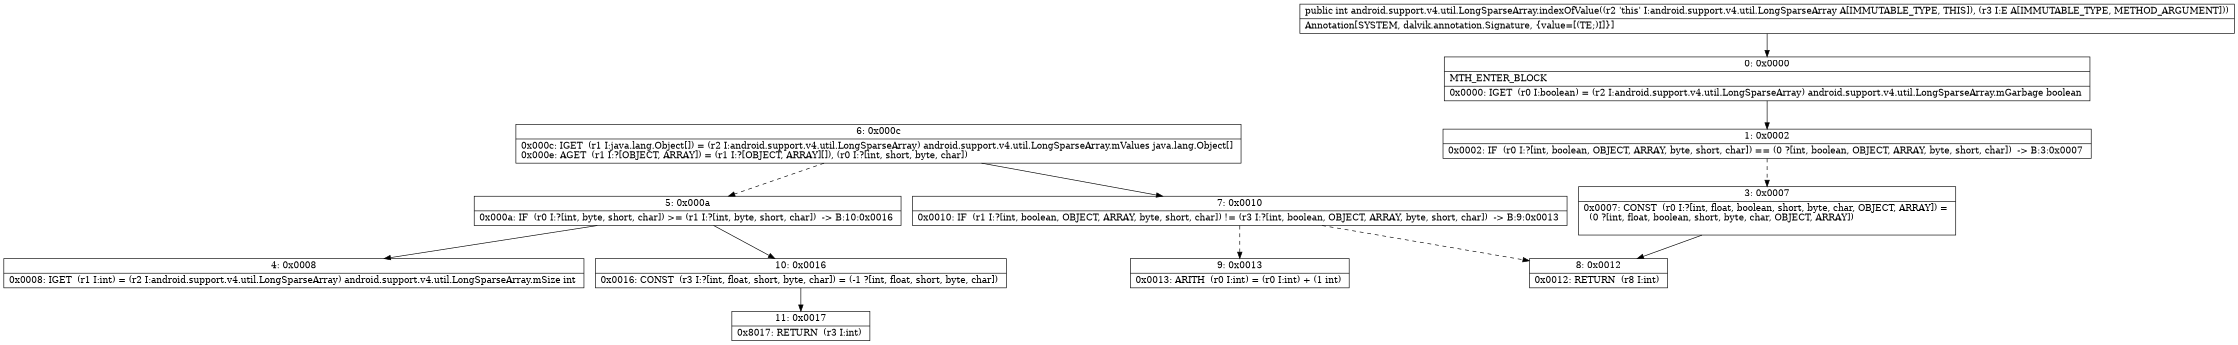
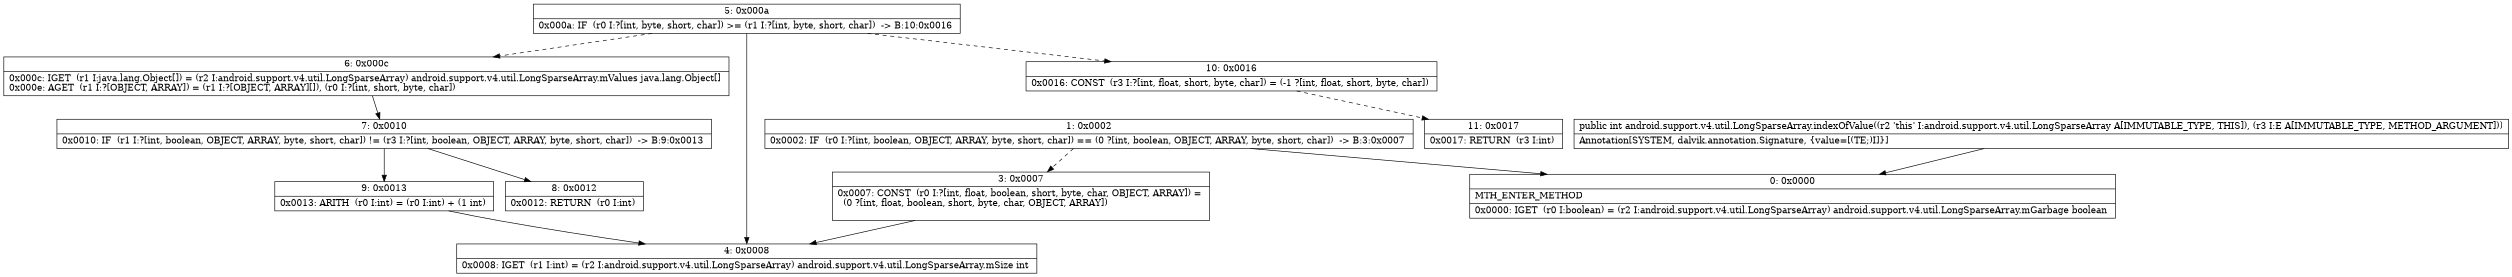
node "0: 0x0000": text "MTH_ENTER_BLOCK" -> "MTH_ENTER_METHOD"
edge "0: 0x0000" -> "1: 0x0002": reversed
edge "6: 0x000c" -> "5: 0x000a": reversed
edge "9: 0x0013" -> "4: 0x0008": added
edge "7: 0x0010" -> "9: 0x0013": style dashed -> solid
edge "5: 0x000a" -> "10: 0x0016": style solid -> dashed
edge "7: 0x0010" -> "8: 0x0012": style dashed -> solid
edge "3: 0x0007" -> "8: 0x0012": now "3: 0x0007" -> "4: 0x0008"
node "8: 0x0012": text "0x0012: RETURN  (r8 I:int)" -> "0x0012: RETURN  (r0 I:int)"
edge "10: 0x0016" -> "11: 0x0017": style solid -> dashed
node "11: 0x0017": text "0x8017: RETURN  (r3 I:int)" -> "0x0017: RETURN  (r3 I:int)"
